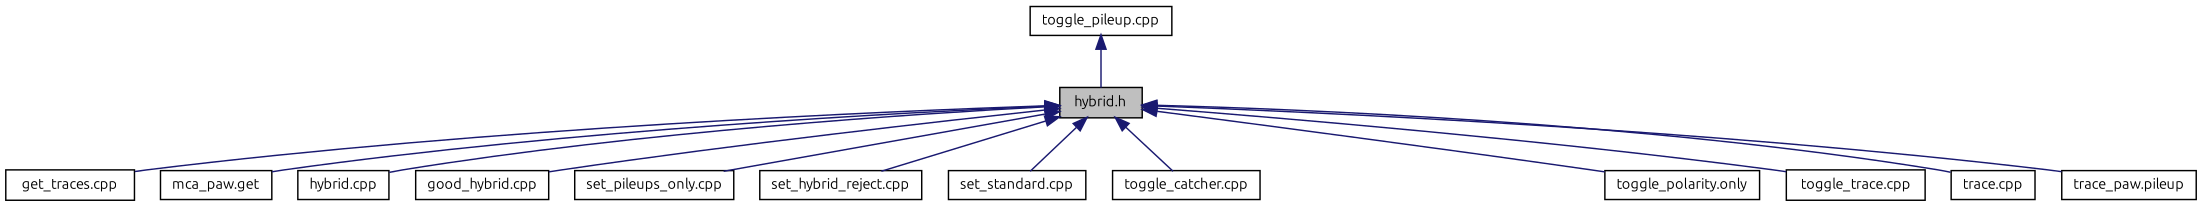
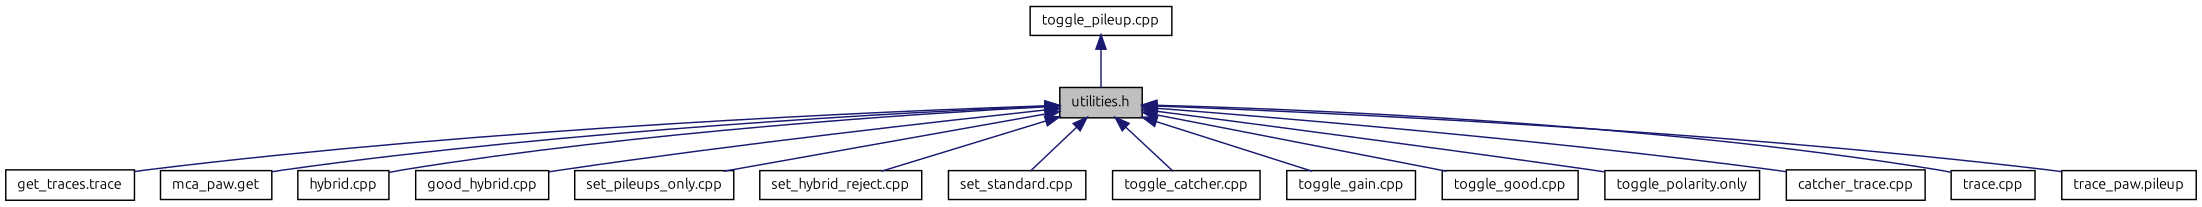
node "hybrid.h": label "hybrid.h" -> "utilities.h"
node "get_traces.cpp": label "get_traces.cpp" -> "get_traces.trace"
node "toggle_gain.cpp": added
node "toggle_good.cpp": added
node "toggle_trace.cpp": label "toggle_trace.cpp" -> "catcher_trace.cpp"
